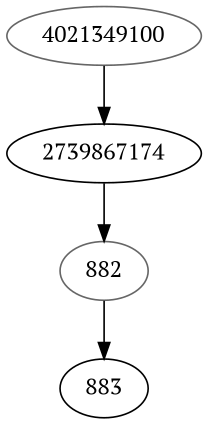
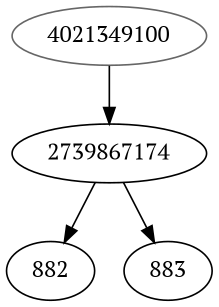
node "882": color gray40 -> black
edge "882" -> "883": now "2739867174" -> "883"
